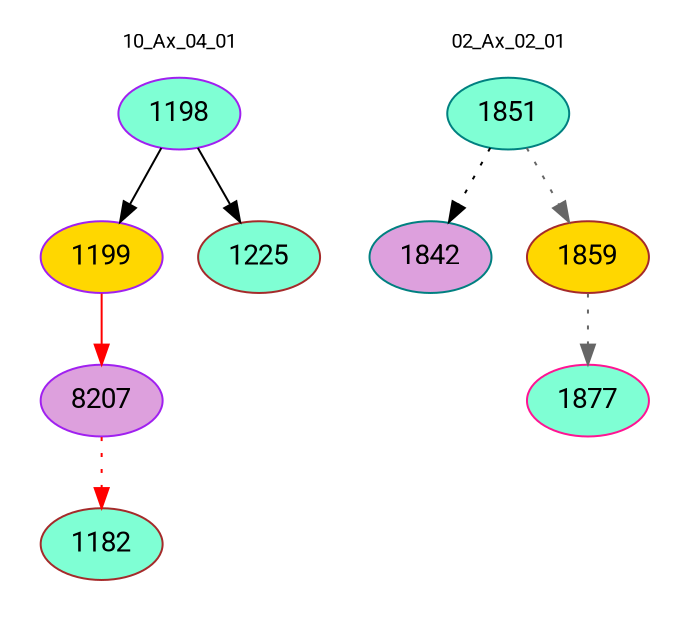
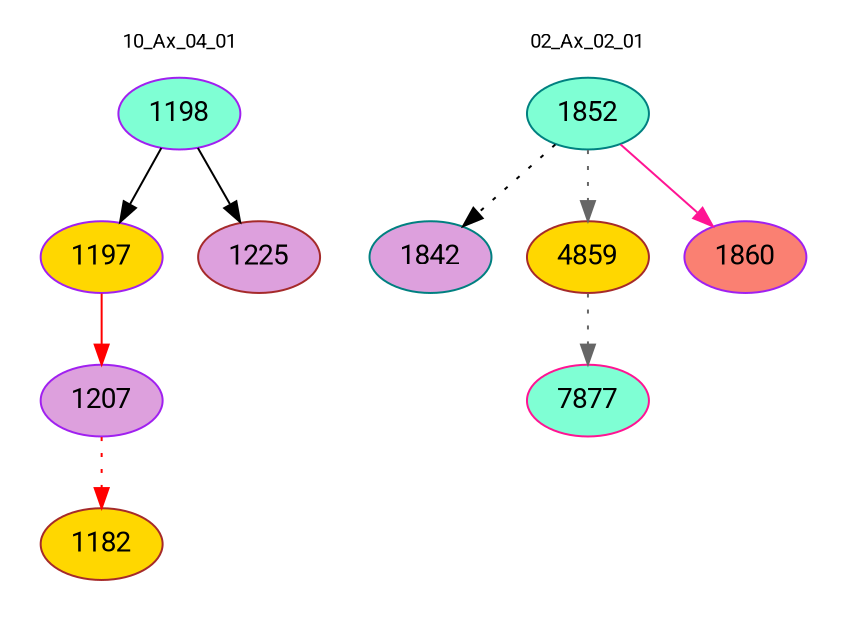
node "1851": label "1851" -> "1852"
node "1199": label "1199" -> "1197"
node "1225": fillcolor aquamarine -> plum
node "1859": label "1859" -> "4859"
node "1860": added
node "8207": label "8207" -> "1207"
node "1877": label "1877" -> "7877"
node "1182": fillcolor aquamarine -> gold
